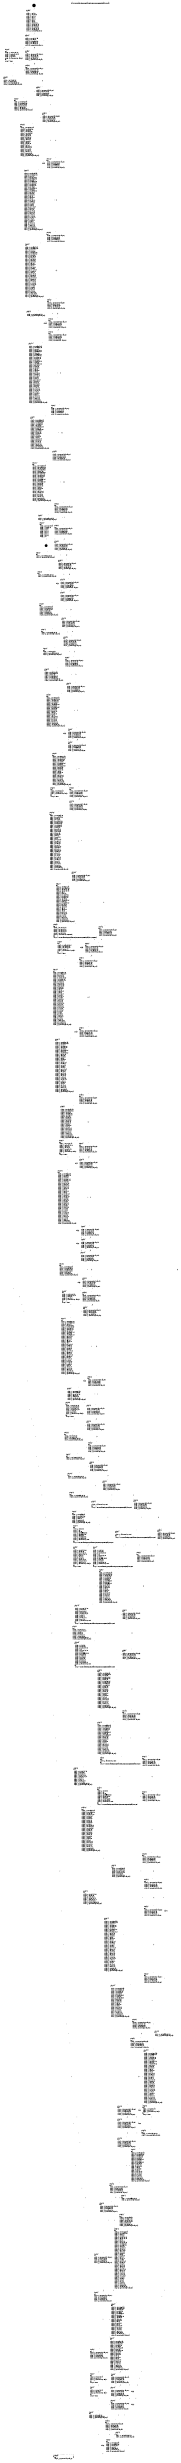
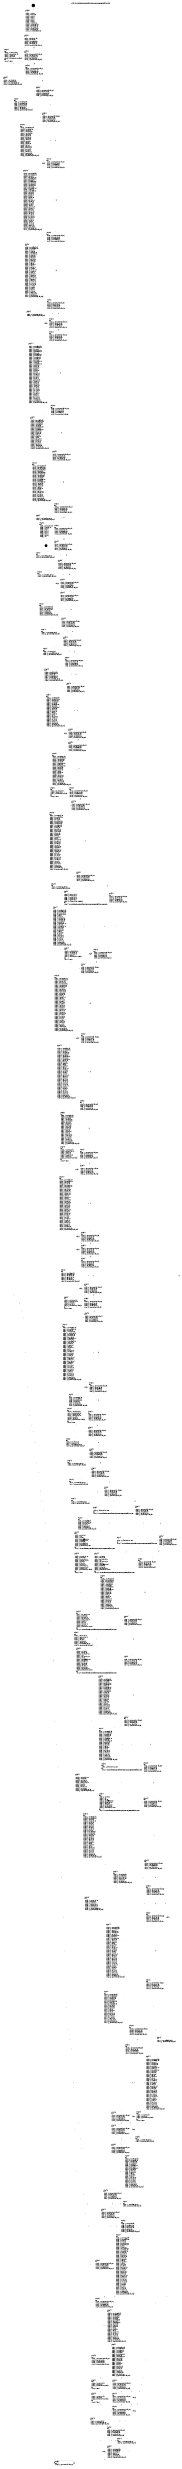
node "0x40322d [15]": added
